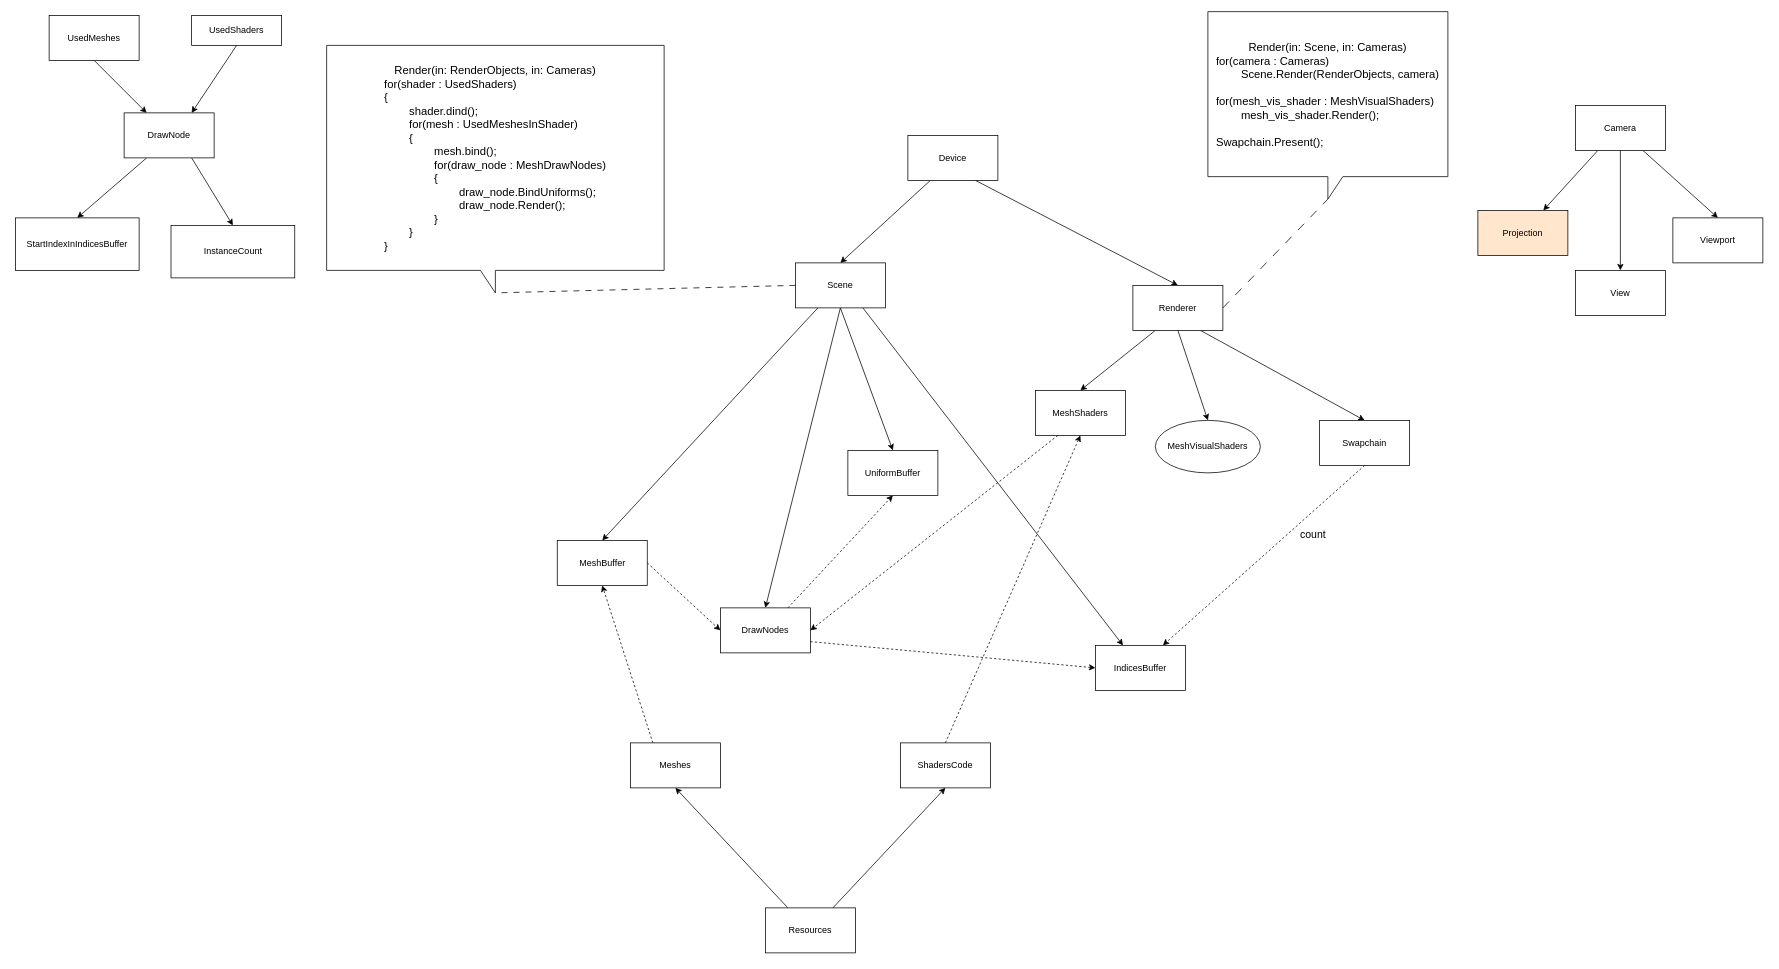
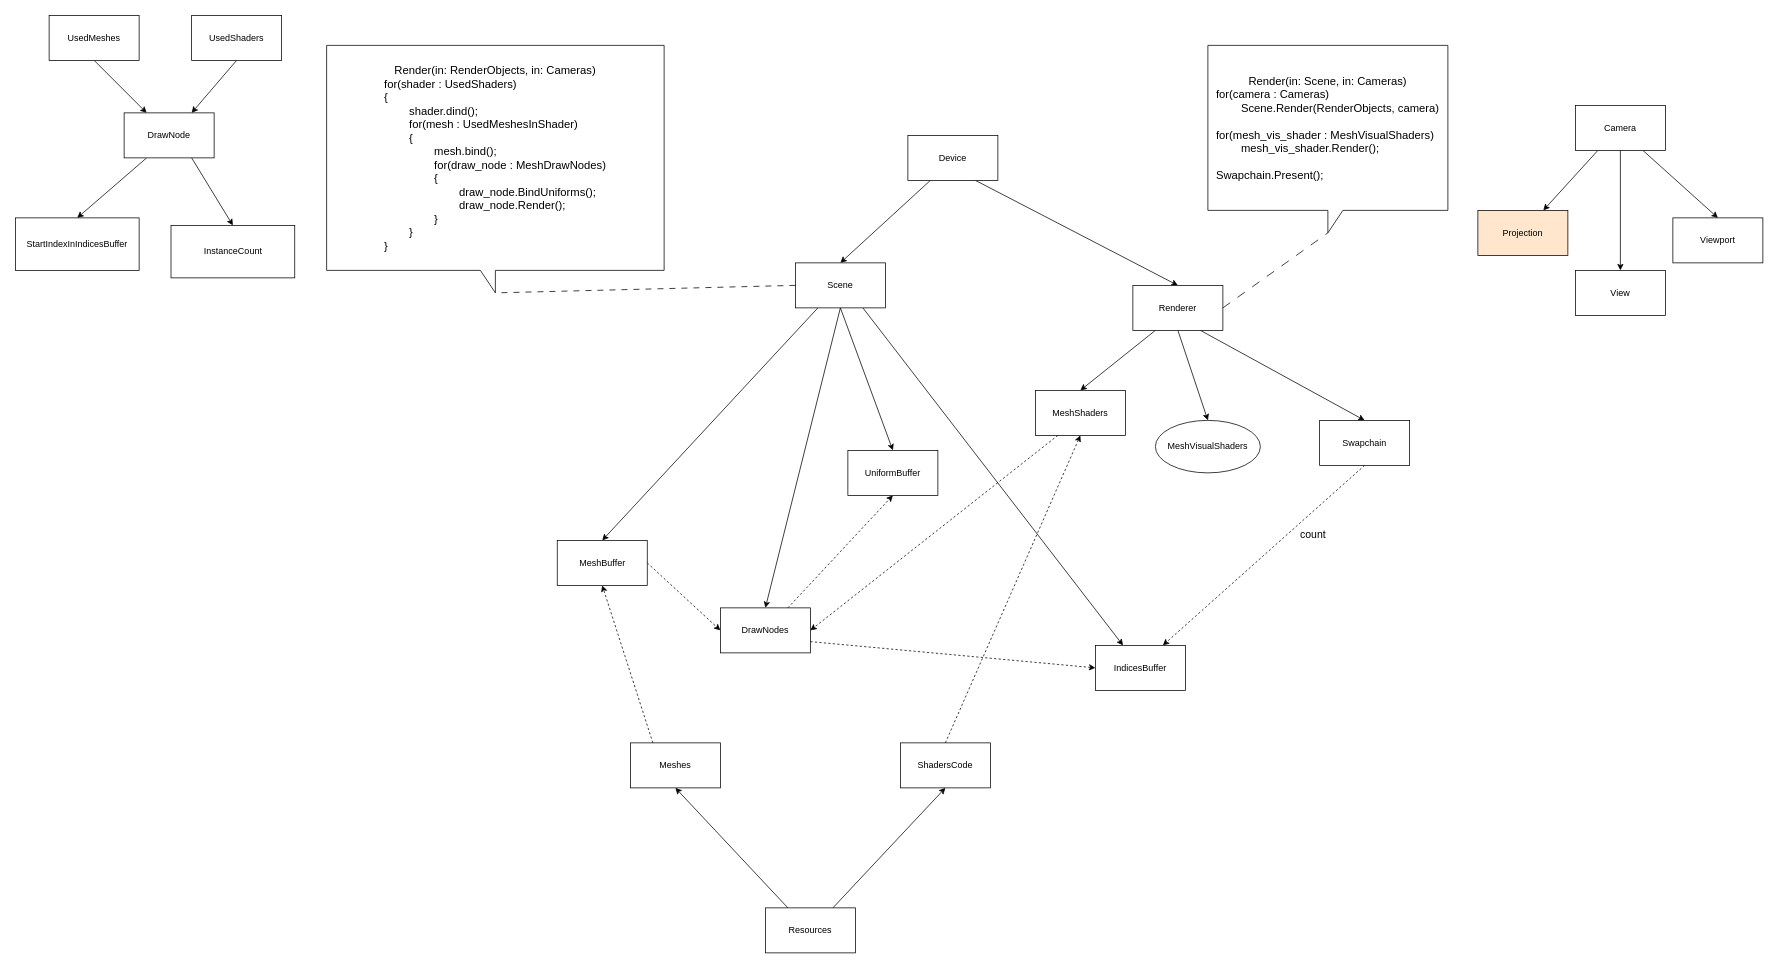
node "UsedShaders": size 90x30 -> 90x45
node "Render(in: Scene, in: Cameras) for(camera : Cameras) Scene.Render(RenderObjects, camera) for(mesh_vis_shader : MeshVisualShaders) mesh_vis_shader.Render(); Swapchain.Present();": moved (1328, 105) -> (1328, 139)
